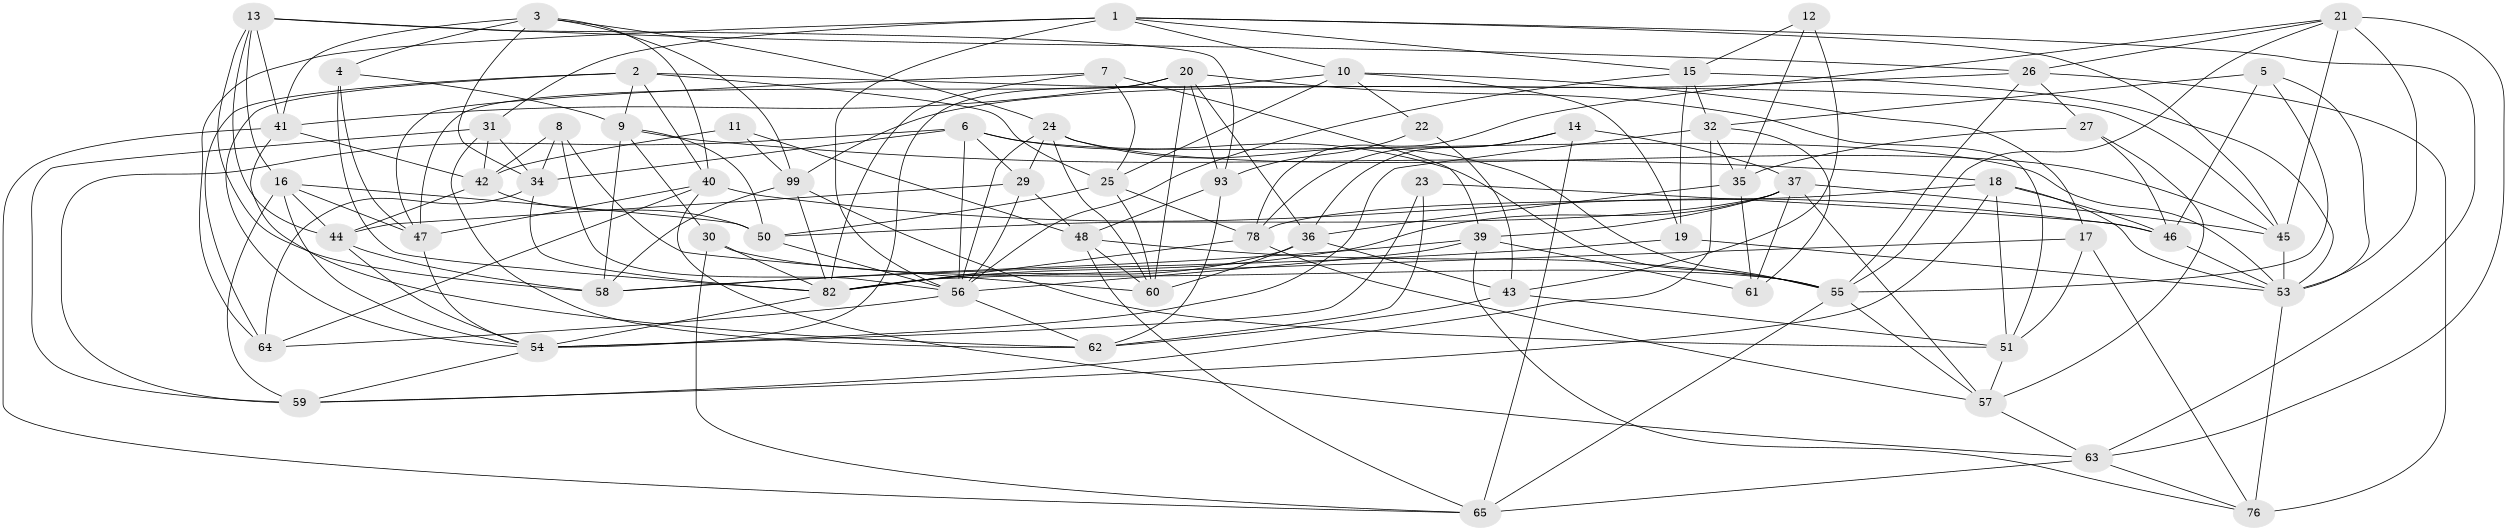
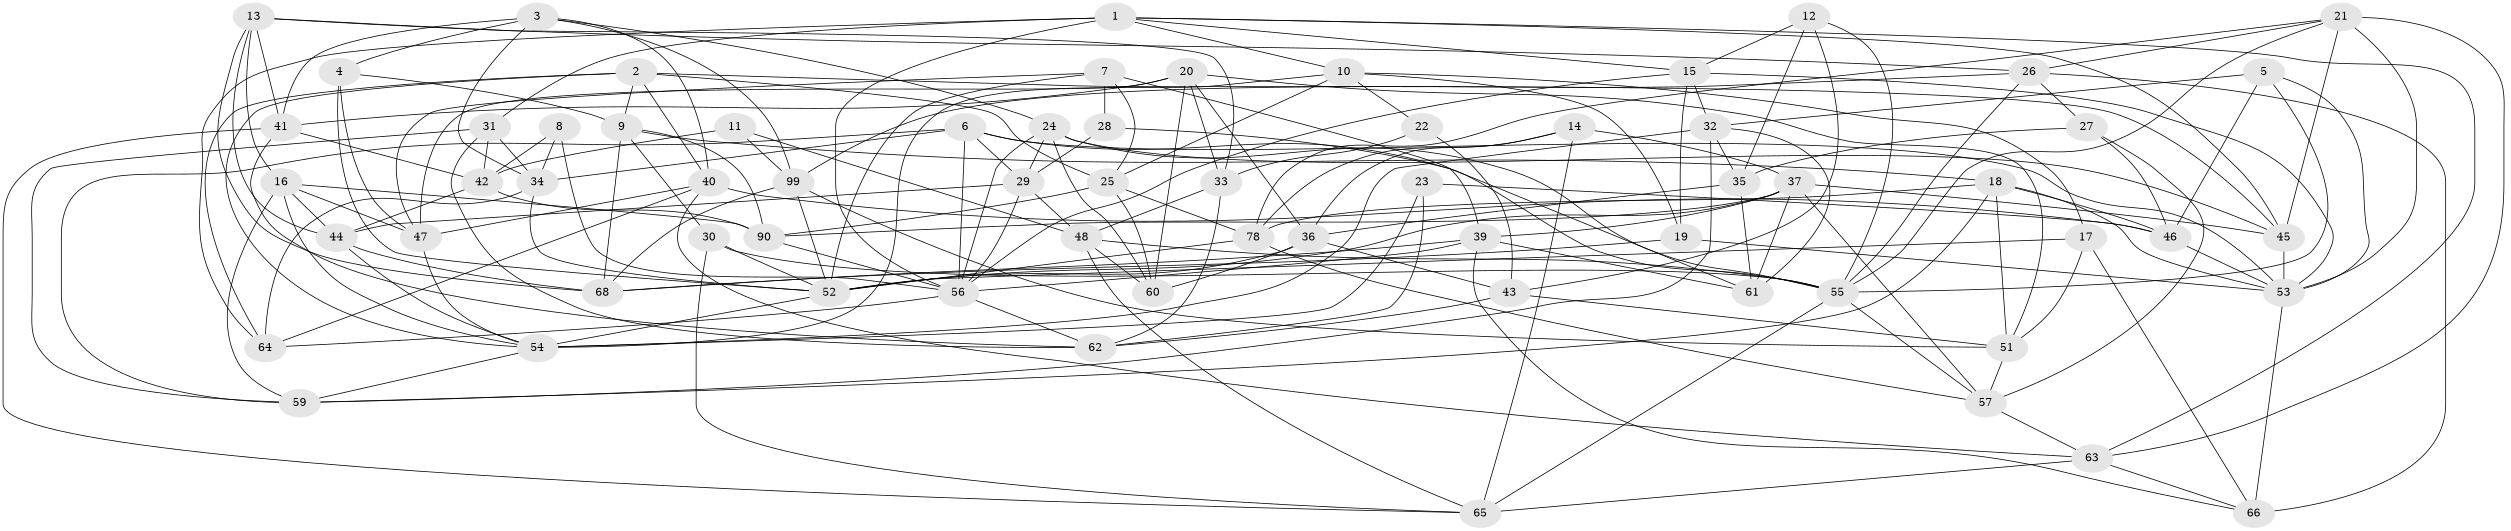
node "28": added
edge "12" -- "55": added
node "93": label "93" -> "33"
node "50": label "50" -> "90"
edge "8" -- "60": removed
node "58": label "58" -> "68"
node "82": label "82" -> "52"
node "76": label "76" -> "66"
